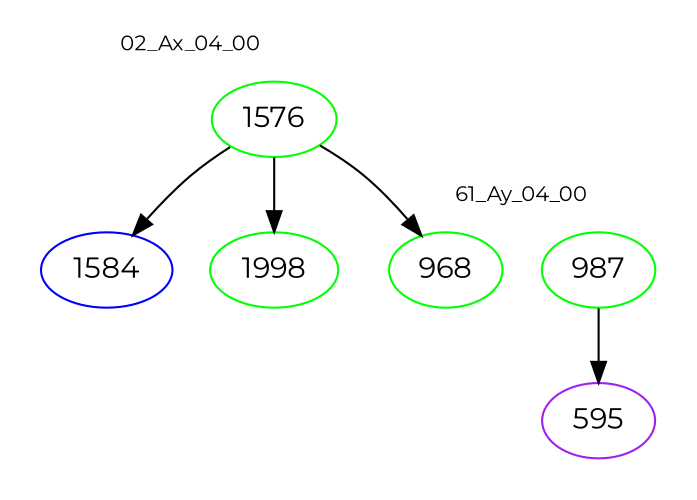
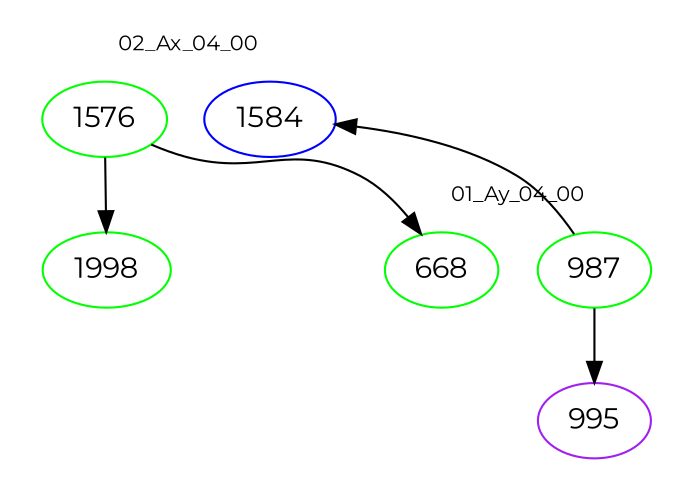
edge "1576" -> "1584": now "987" -> "1584"
cluster "61_Ay_04_00": label "61_Ay_04_00" -> "01_Ay_04_00"
node "968": label "968" -> "668"
node "595": label "595" -> "995"
